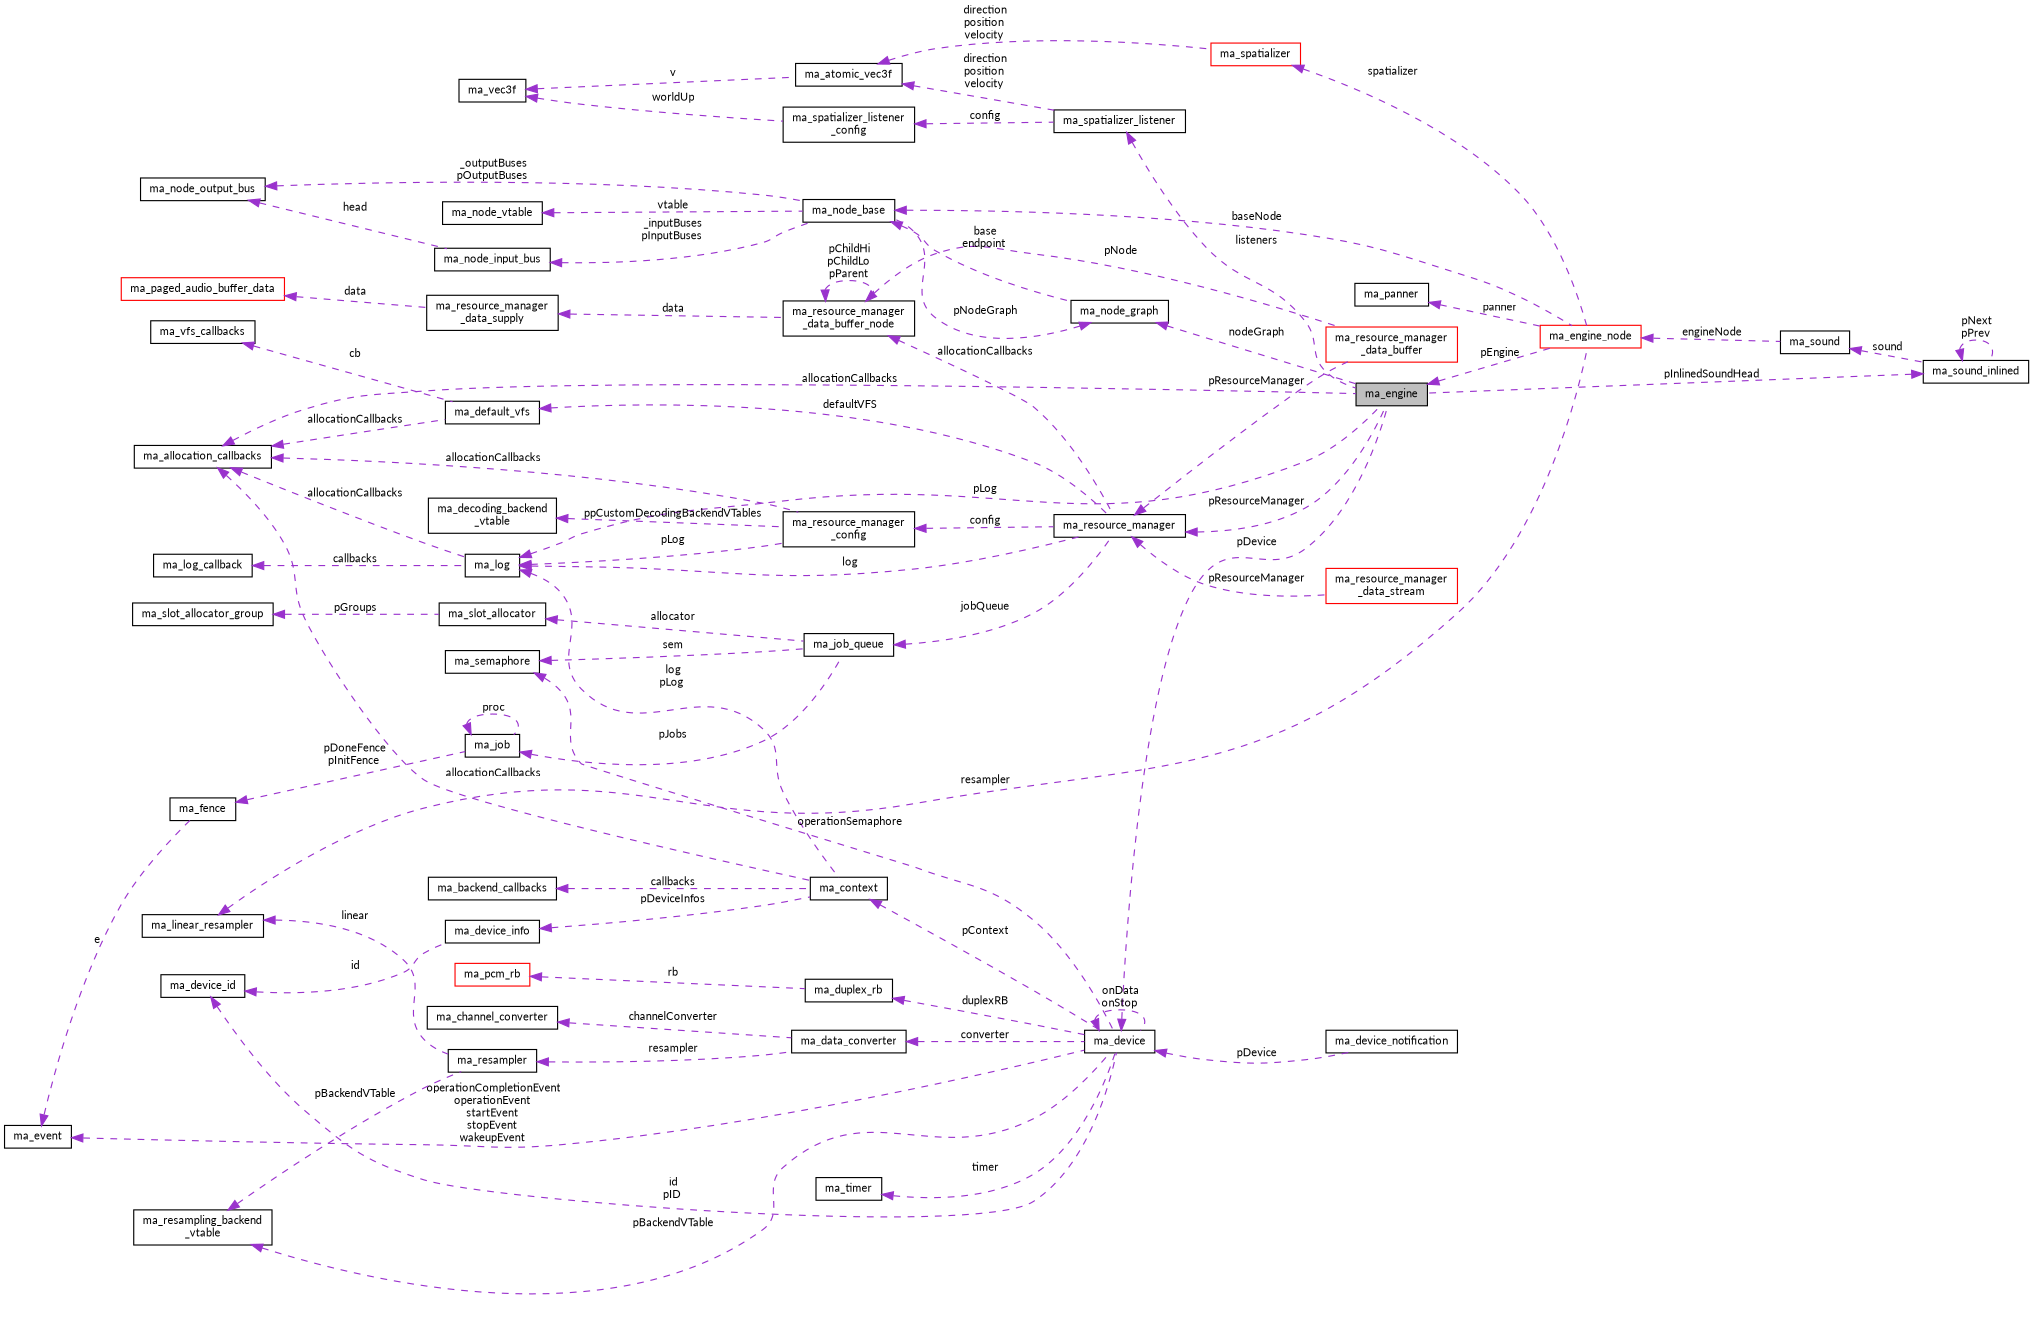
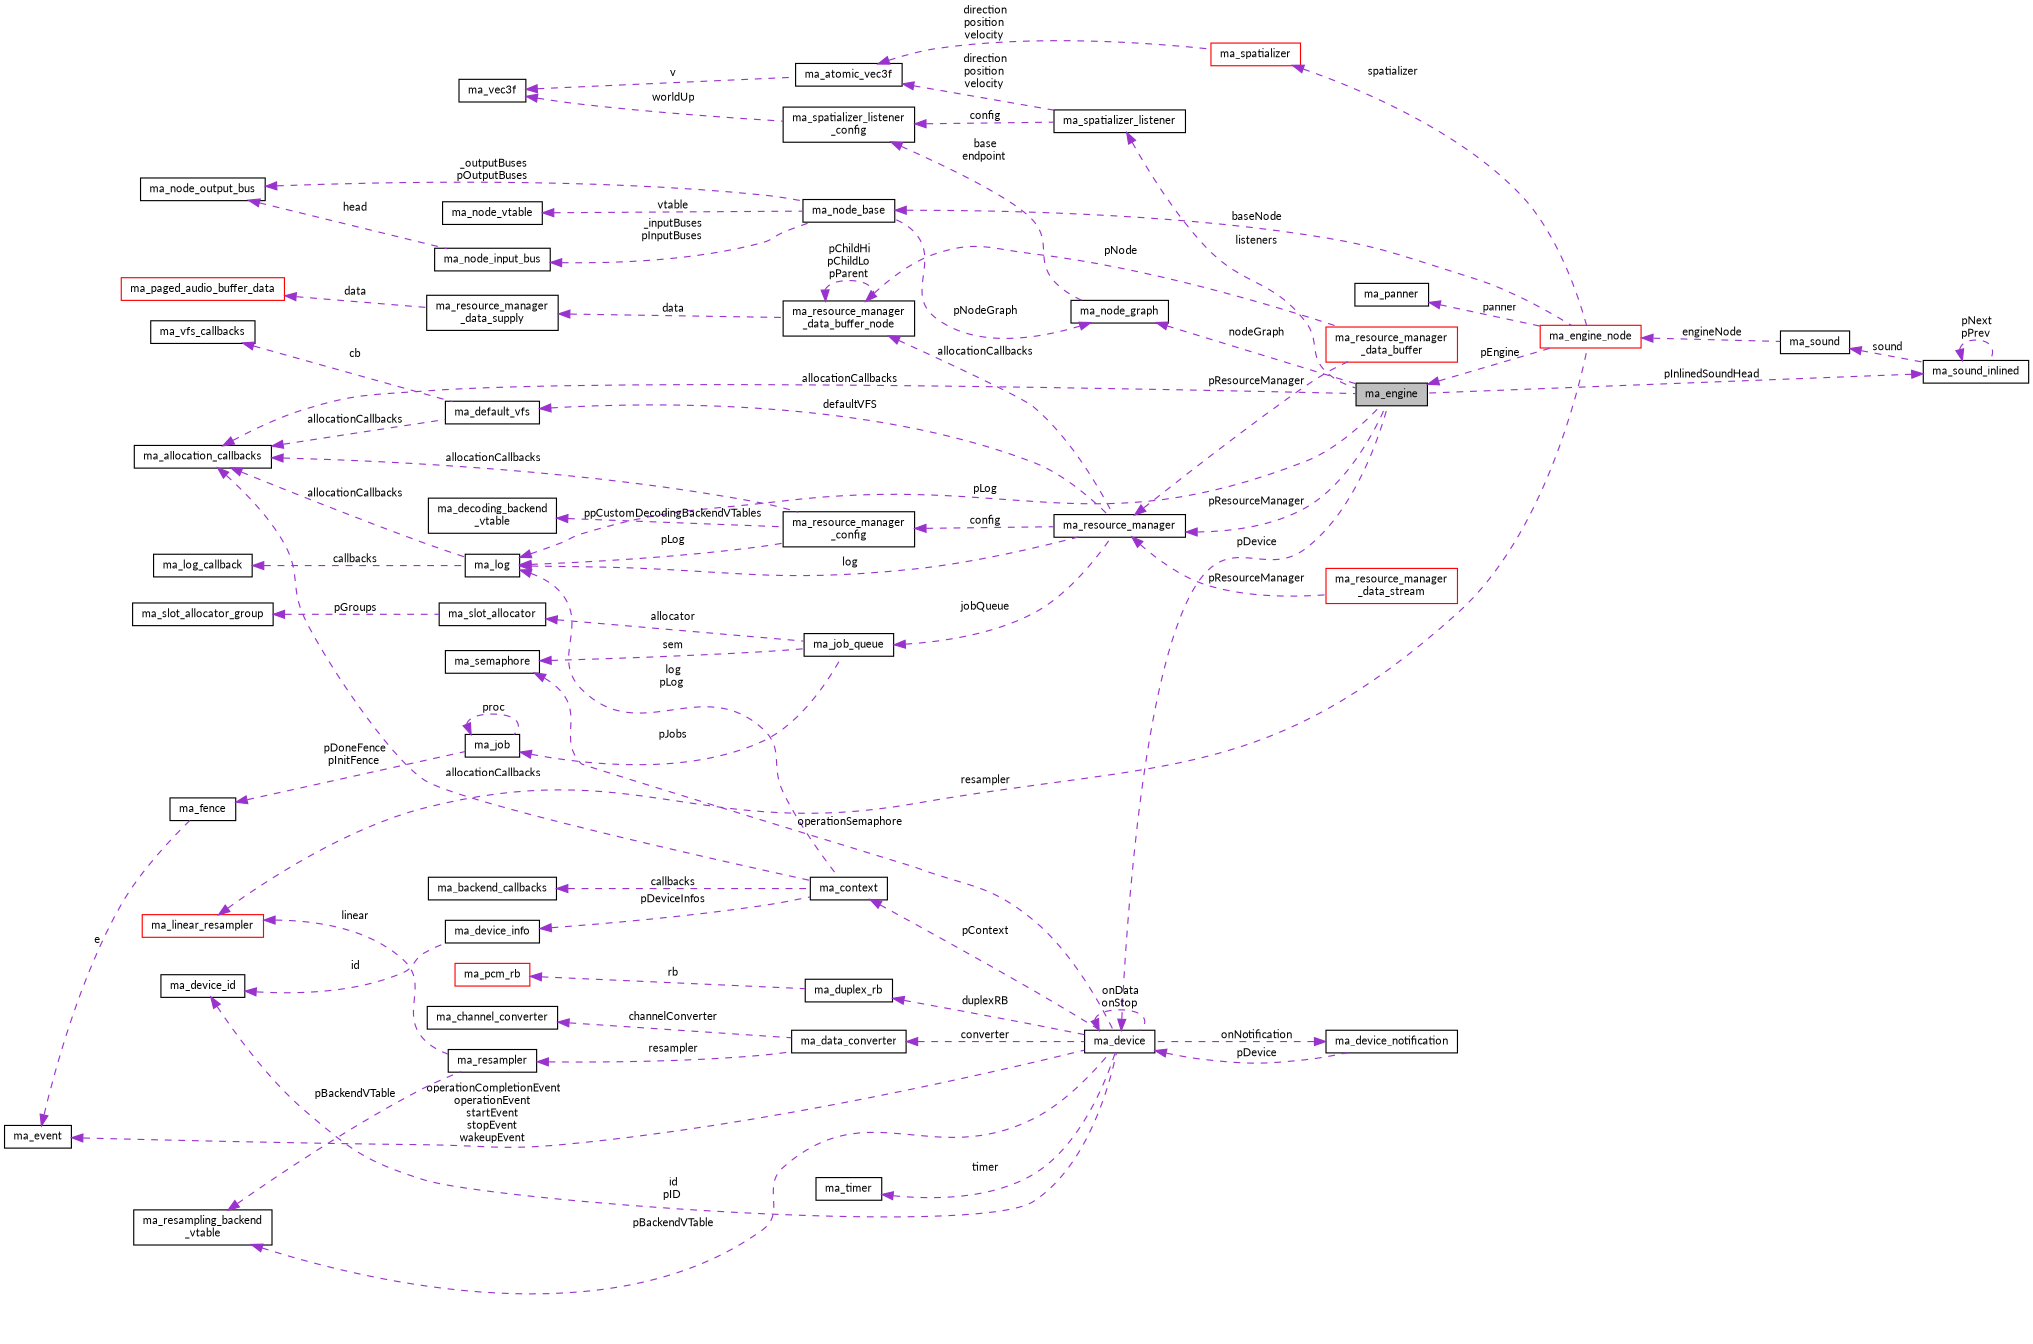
edge "ma_node_graph" -> "ma_node_base": now "ma_node_graph" -> "ma_spatializer_listener _config"
node "ma_linear_resampler": color black -> red
edge "ma_device" -> "ma_device_notification": added, label "onNotification"
